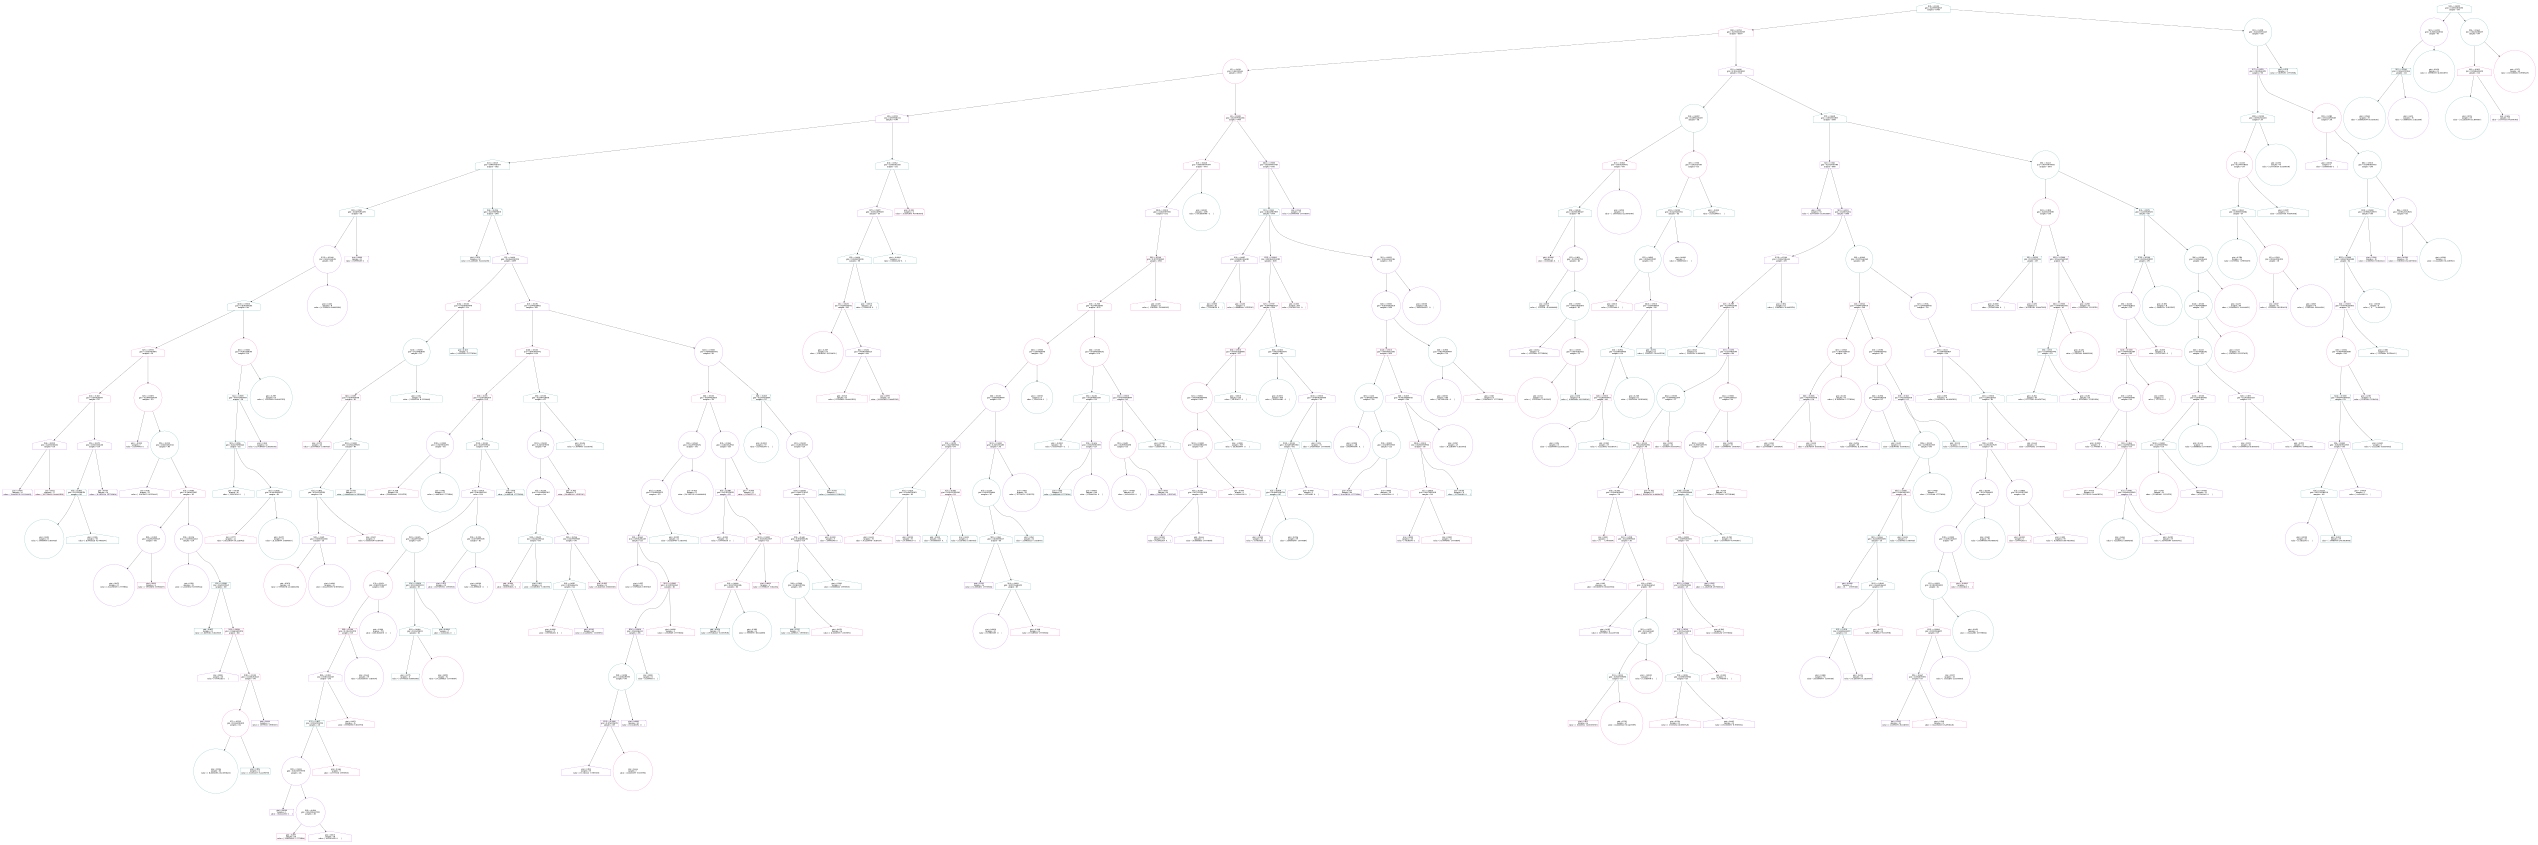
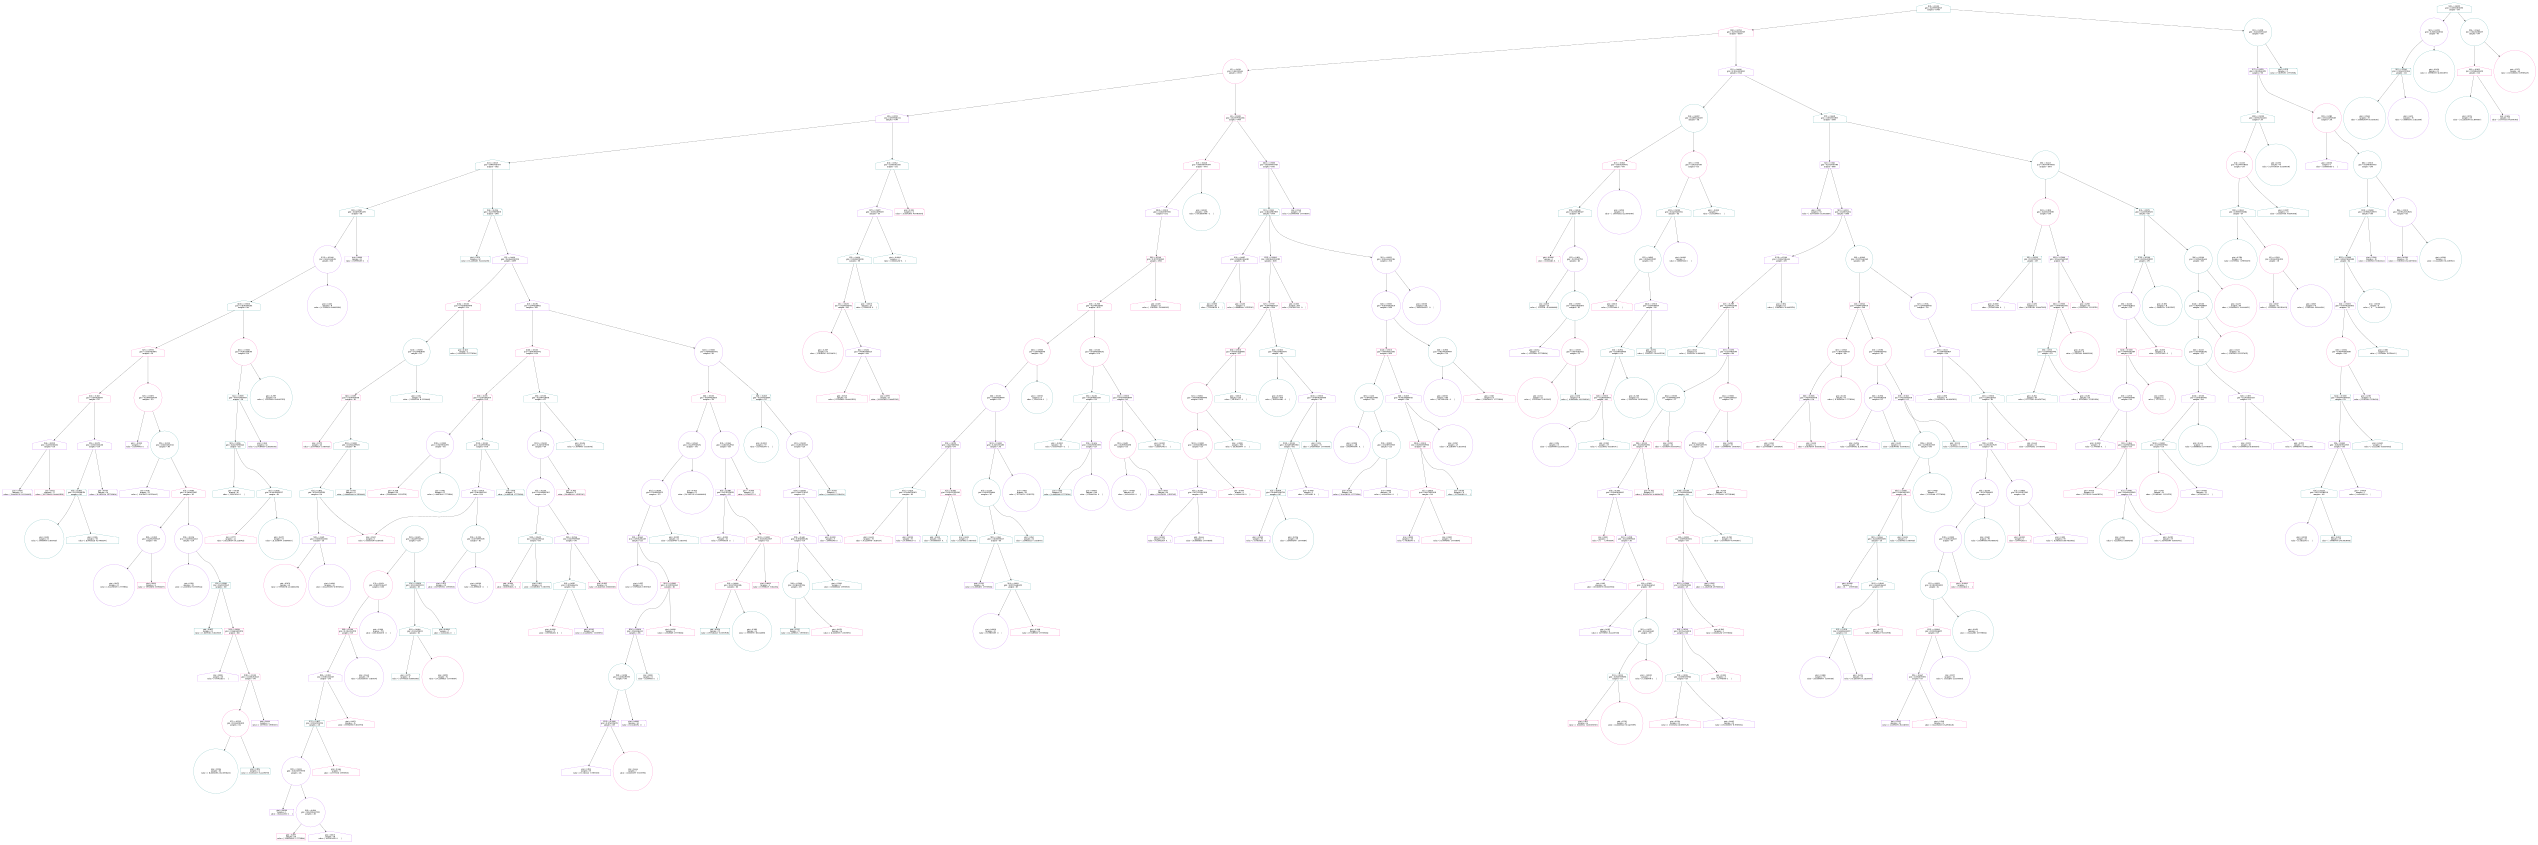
edge "X[12] <= 0.5000 gini = 0.114049627441 value = 1391" -> "X[0] <= 0.0625 gini = 0.114887727082 samples = 1219": now "X[12] <= 0.5000 gini = 0.114049627441 value = 1391" -> "gini = 0.1567 samples = 6 value = [ 0.66664249  7.11114334]"
